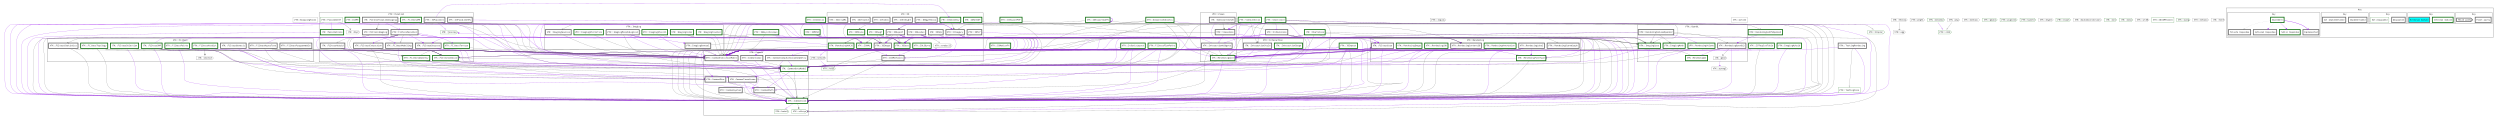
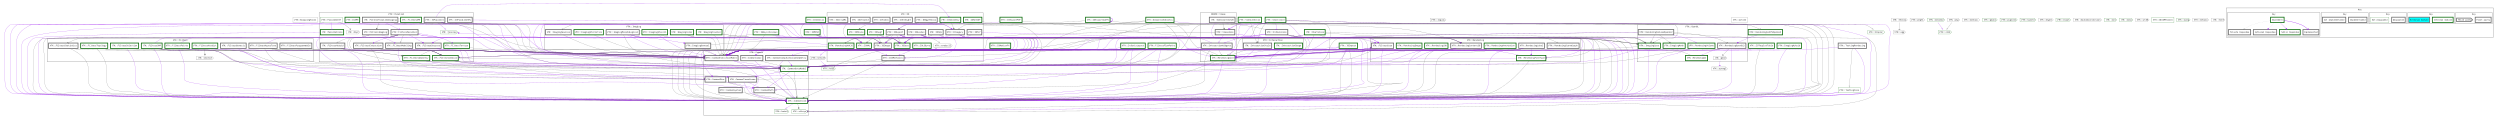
cluster "VTK::Views": label "VTK::Views" -> "IOAMR::Views"
